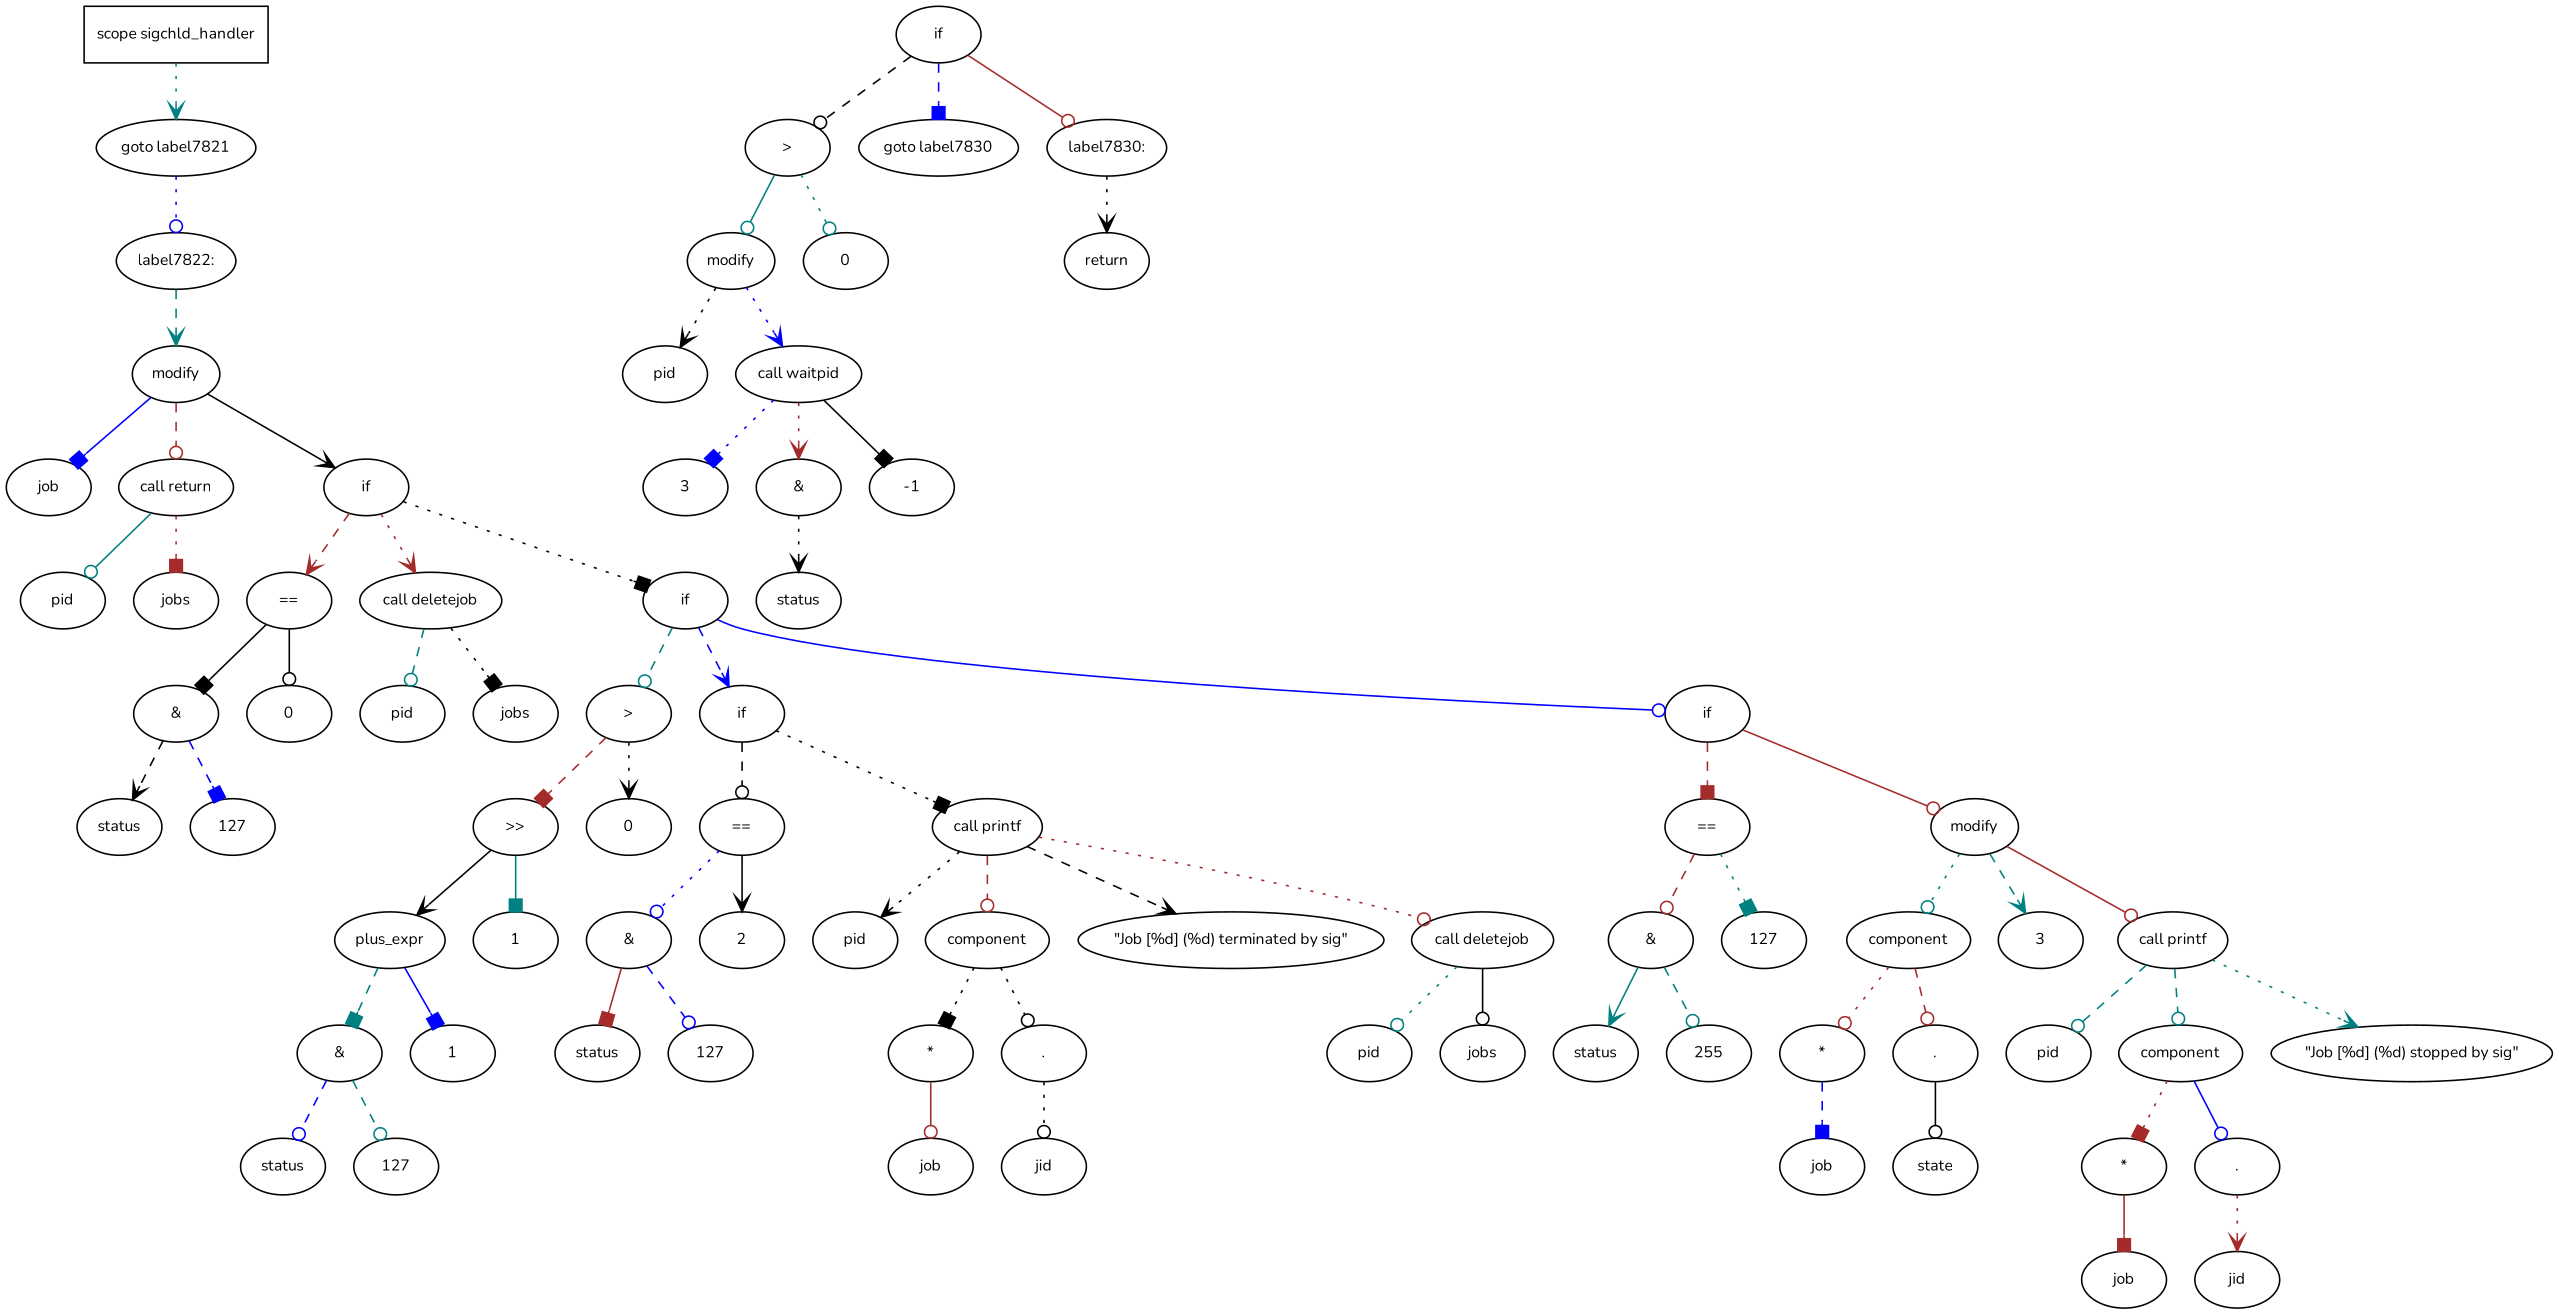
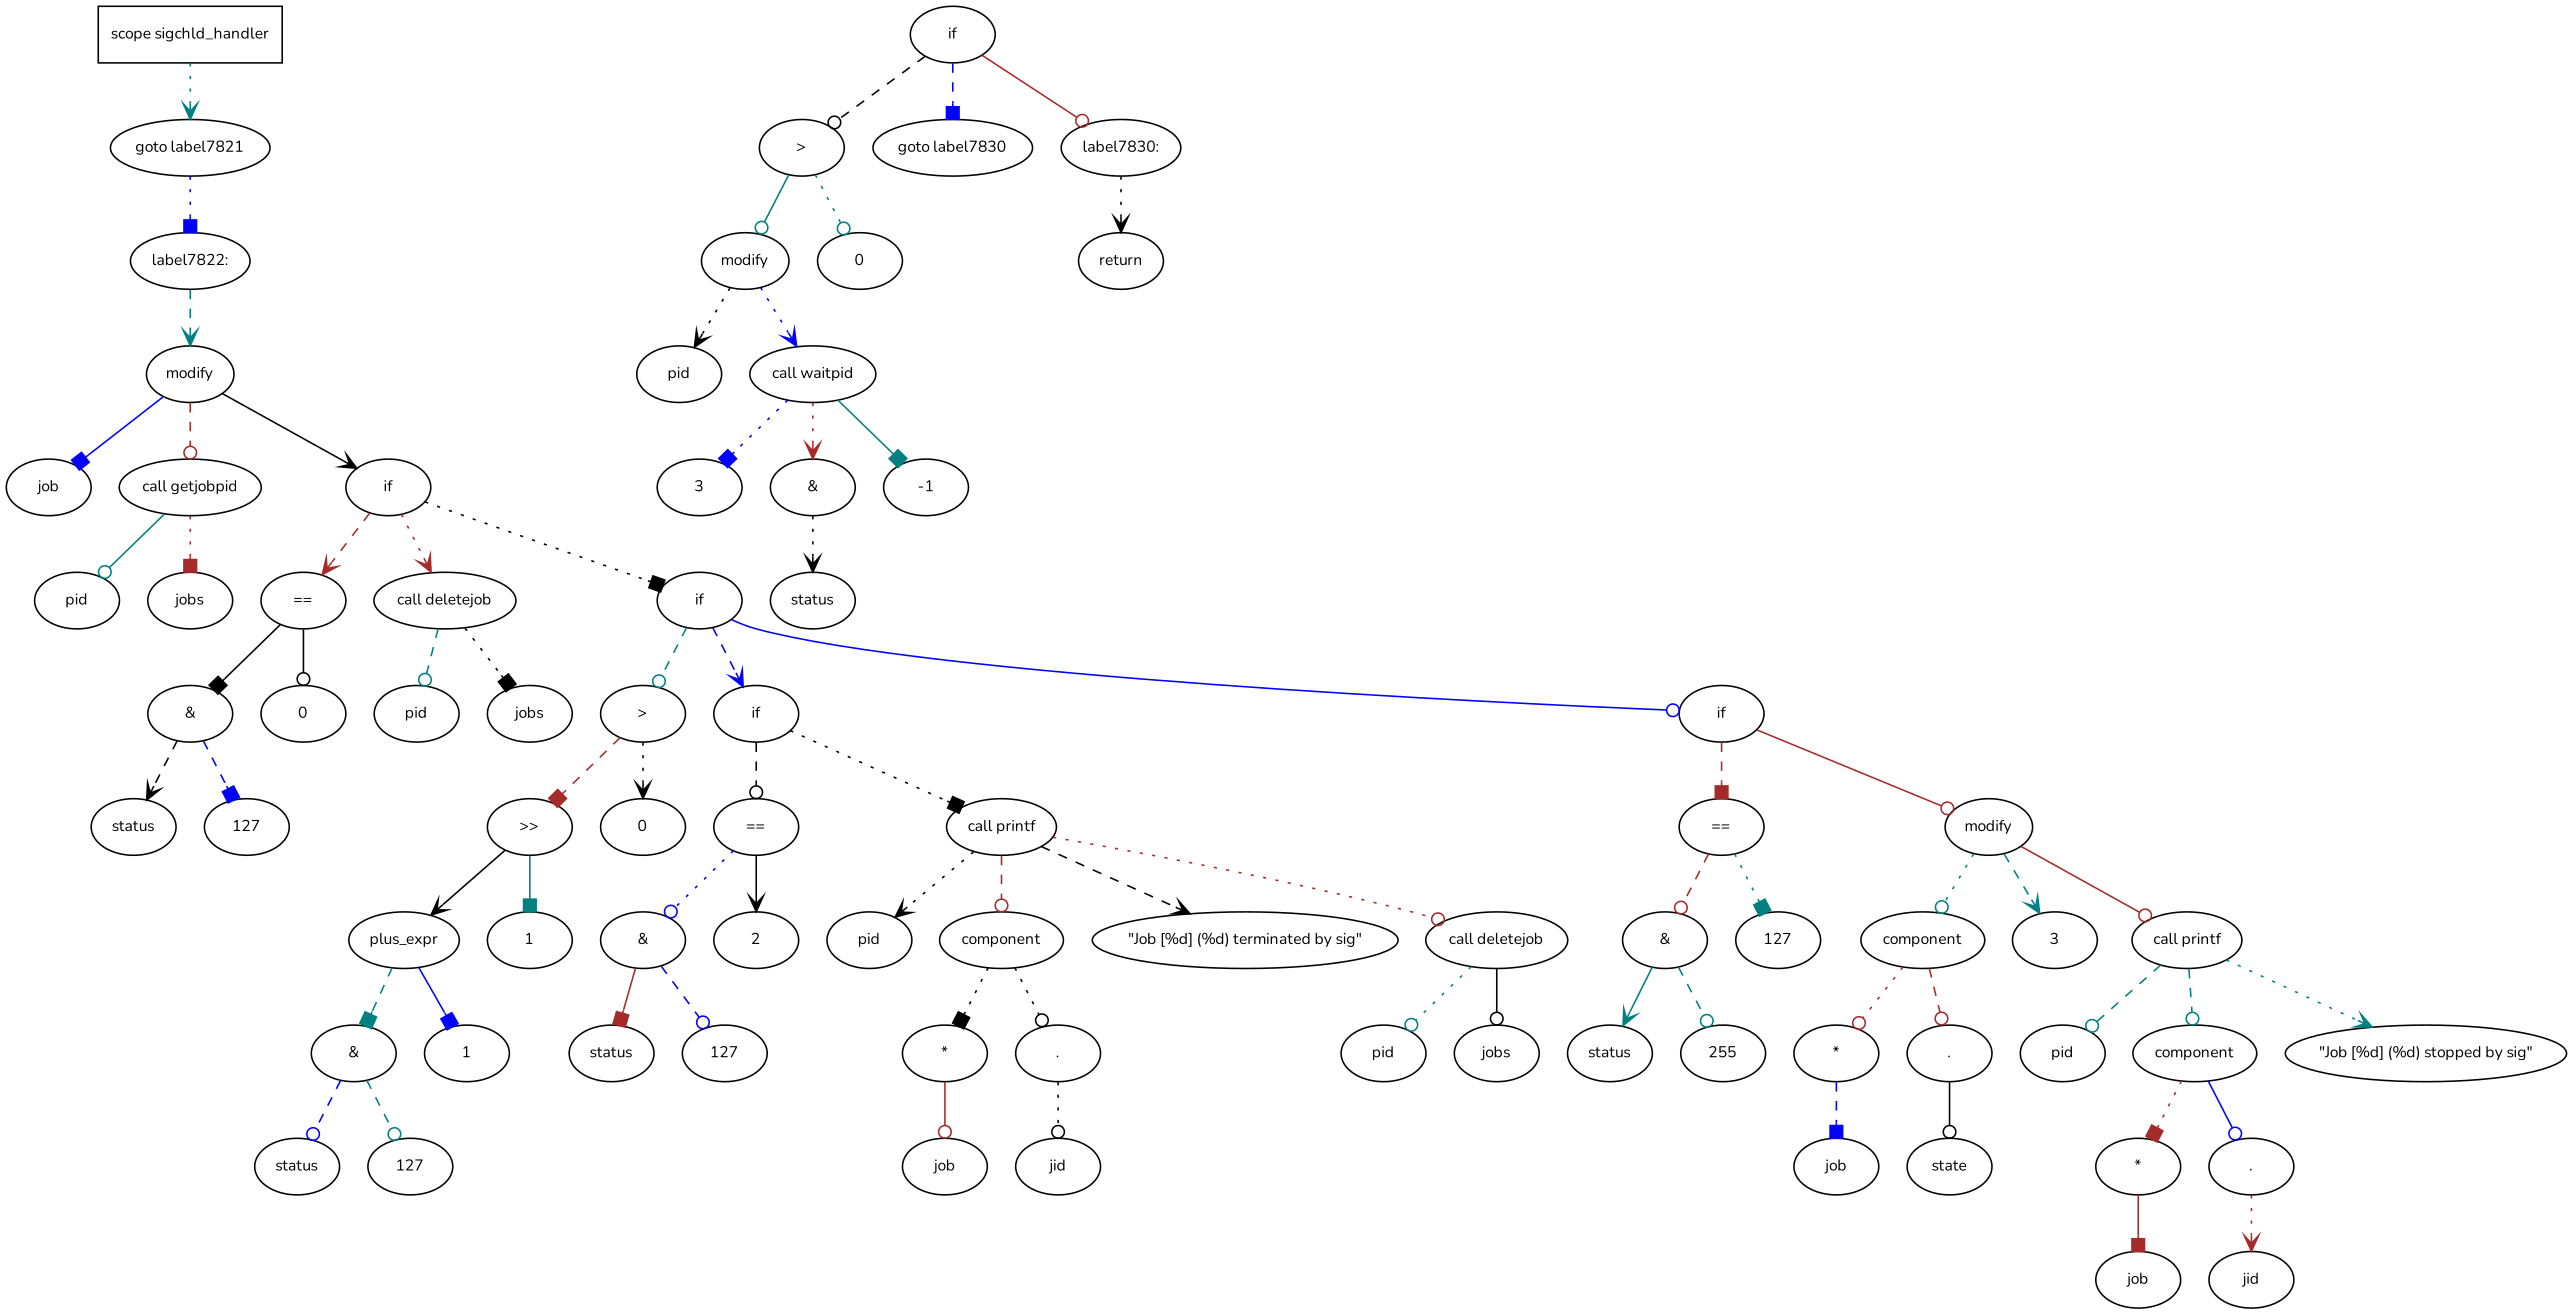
edge "goto label7821" -> "label7822:": arrowhead odot -> box
edge "call waitpid" -> "-1": color black -> teal
node "call return": label "call return" -> "call getjobpid"
